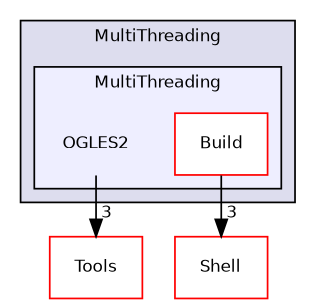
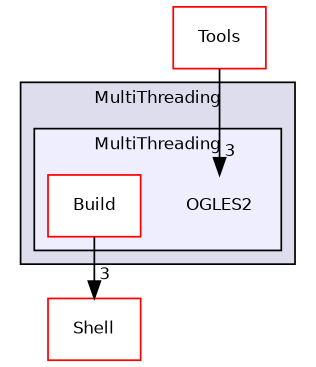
edge "OGLES2" -> "Tools": reversed
